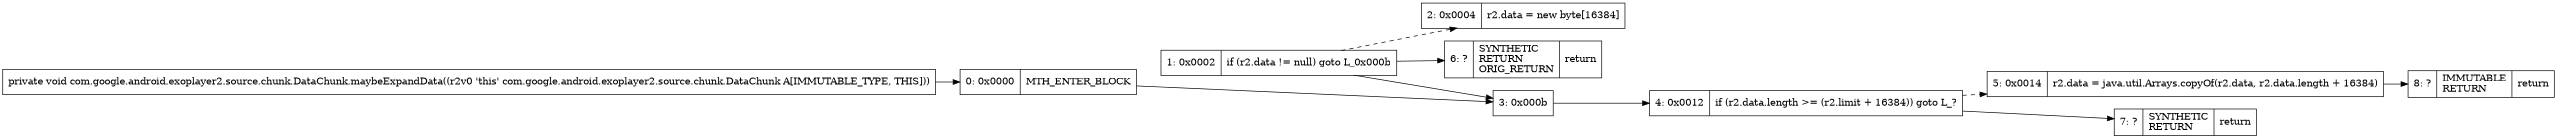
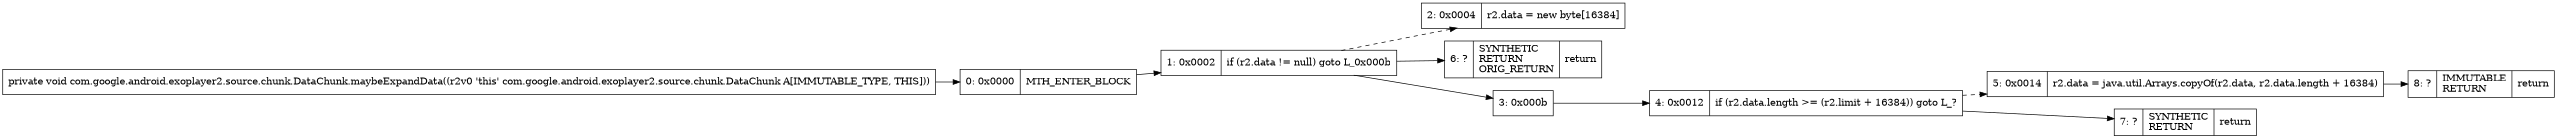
edge "0: 0x0000" -> "3: 0x000b": now "0: 0x0000" -> "1: 0x0002"
